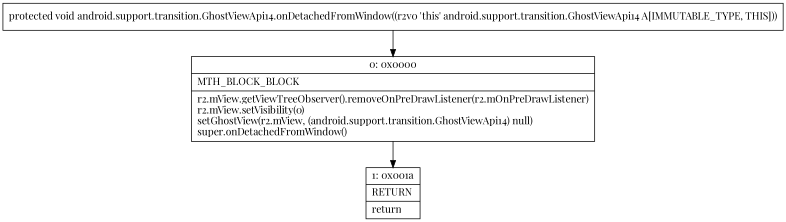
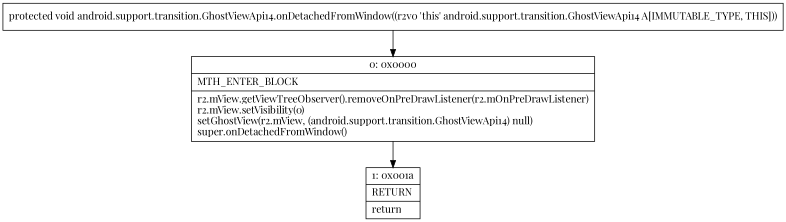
node "0: 0x0000": text "MTH_BLOCK_BLOCK" -> "MTH_ENTER_BLOCK"
